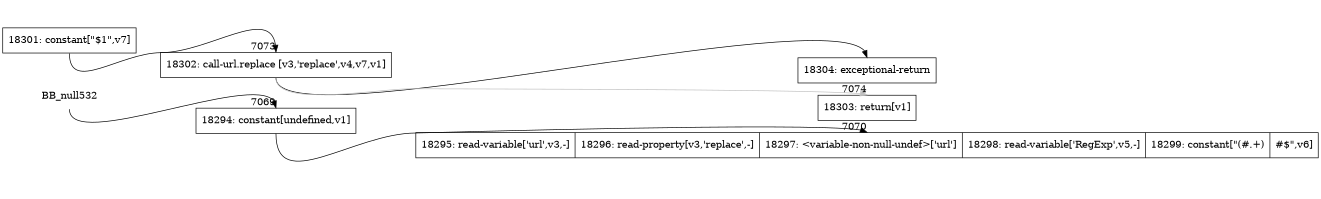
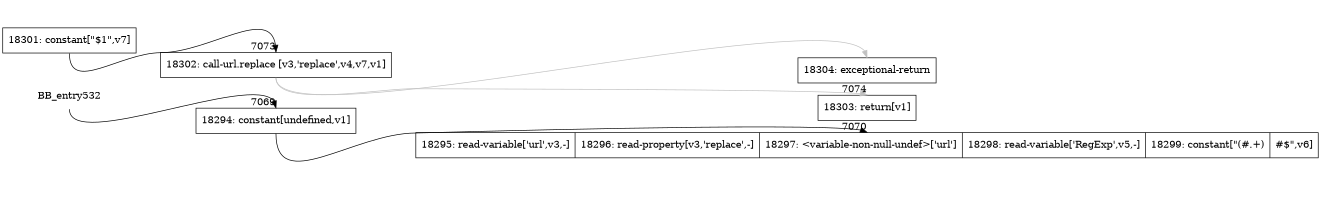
edge "18302: call-url.replace [v3,'replace',v4,v7,v1]" -> "18304: exceptional-return": color black -> gray
node "BB_null532": label "BB_null532" -> "BB_entry532"
